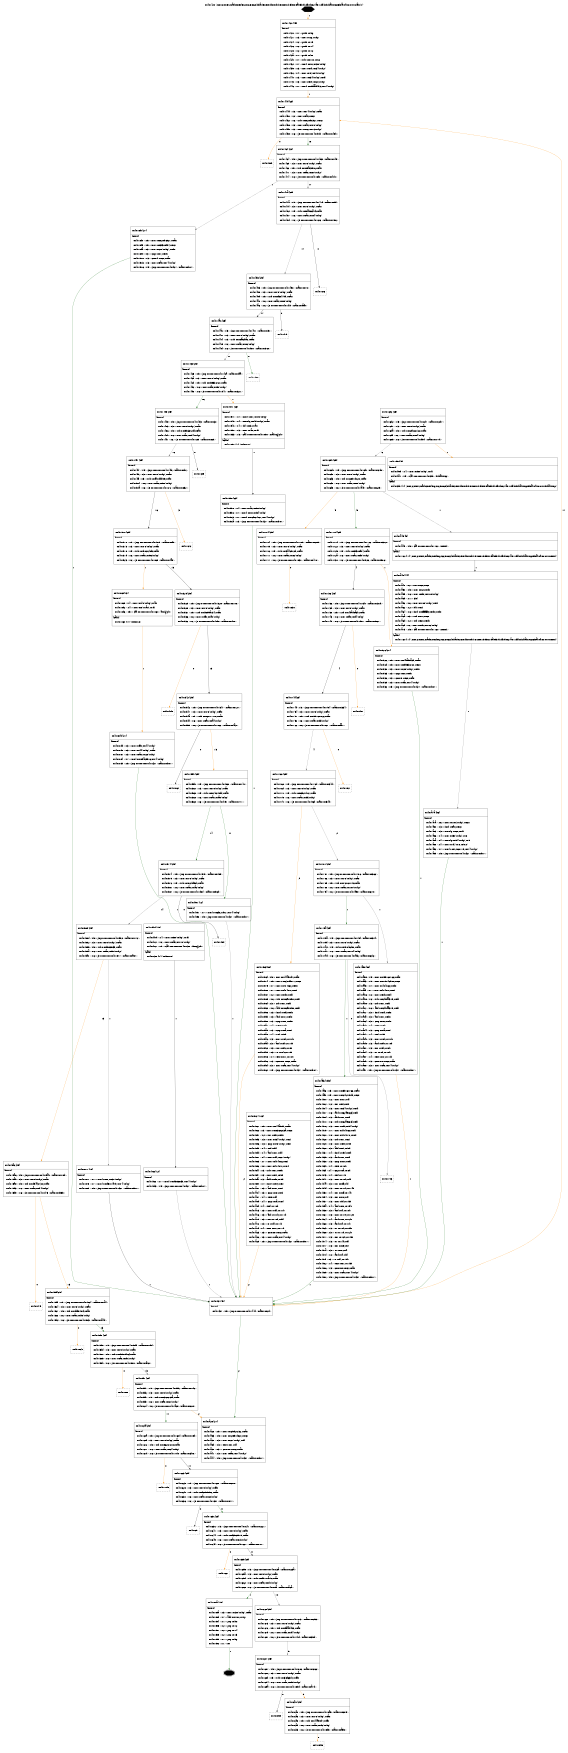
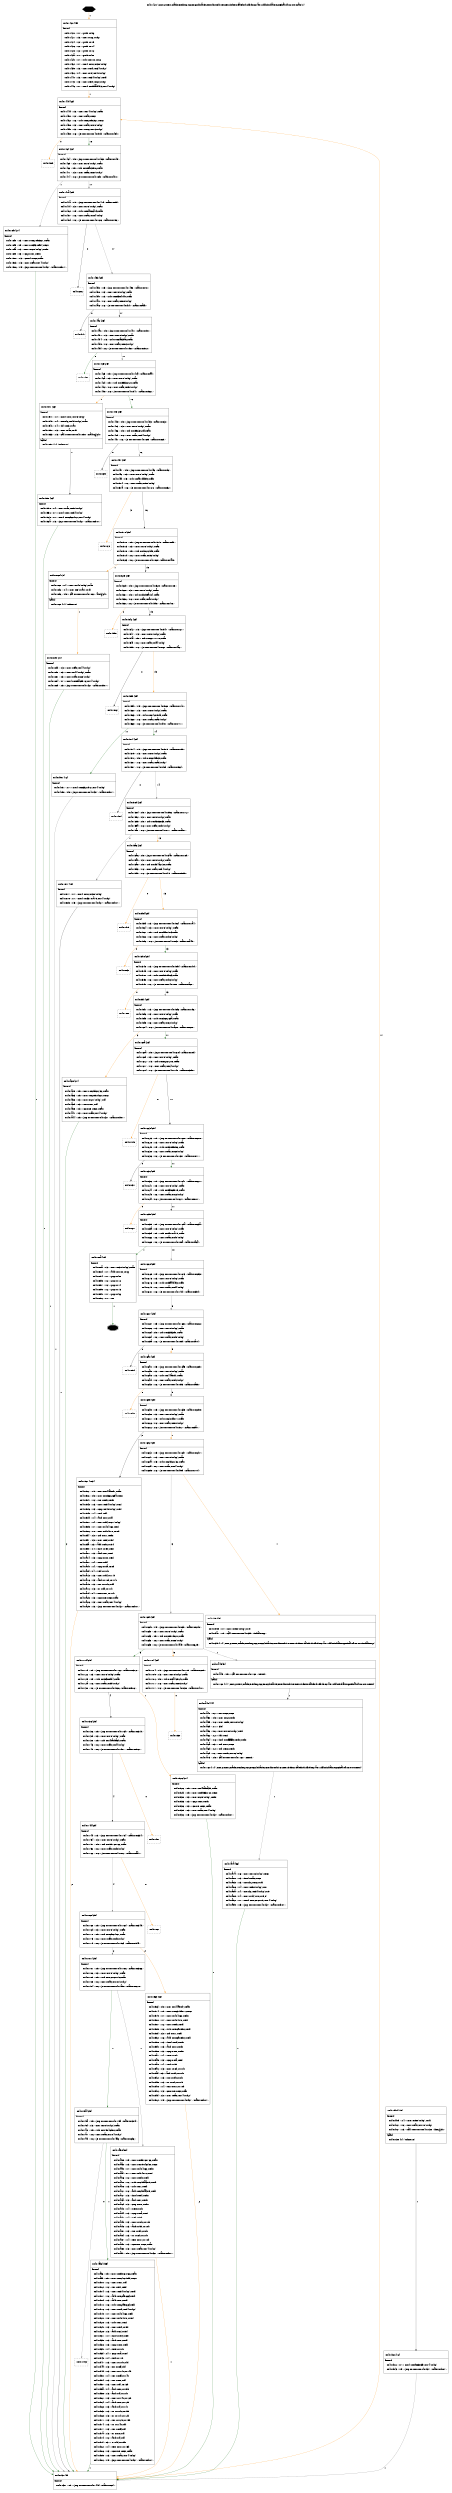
edge "0x401f27 [5]" -> "0x401a2e [27]": reversed
node "0x4016b9 [25]": added
